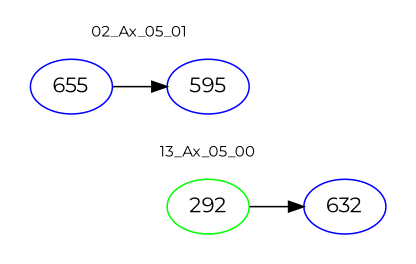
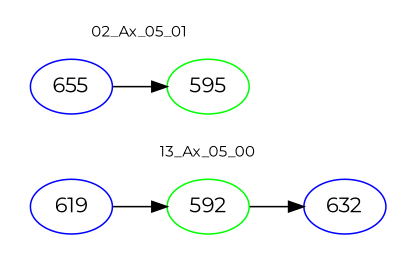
node "595": color blue -> green
node "619": added
node "292": label "292" -> "592"
